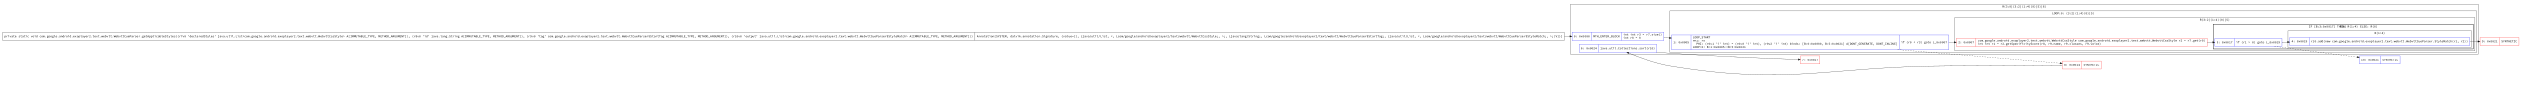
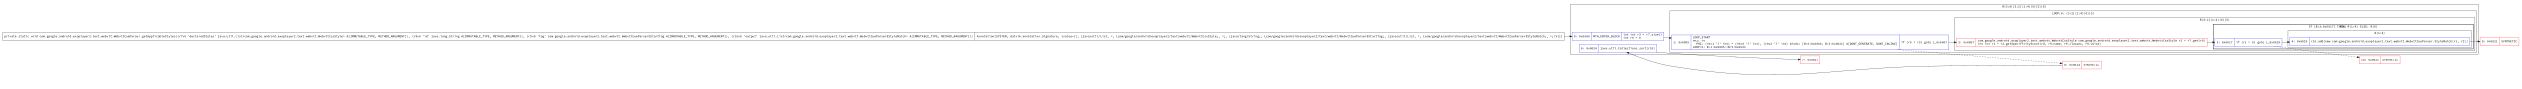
node "10: 0x0021": color blue -> red
